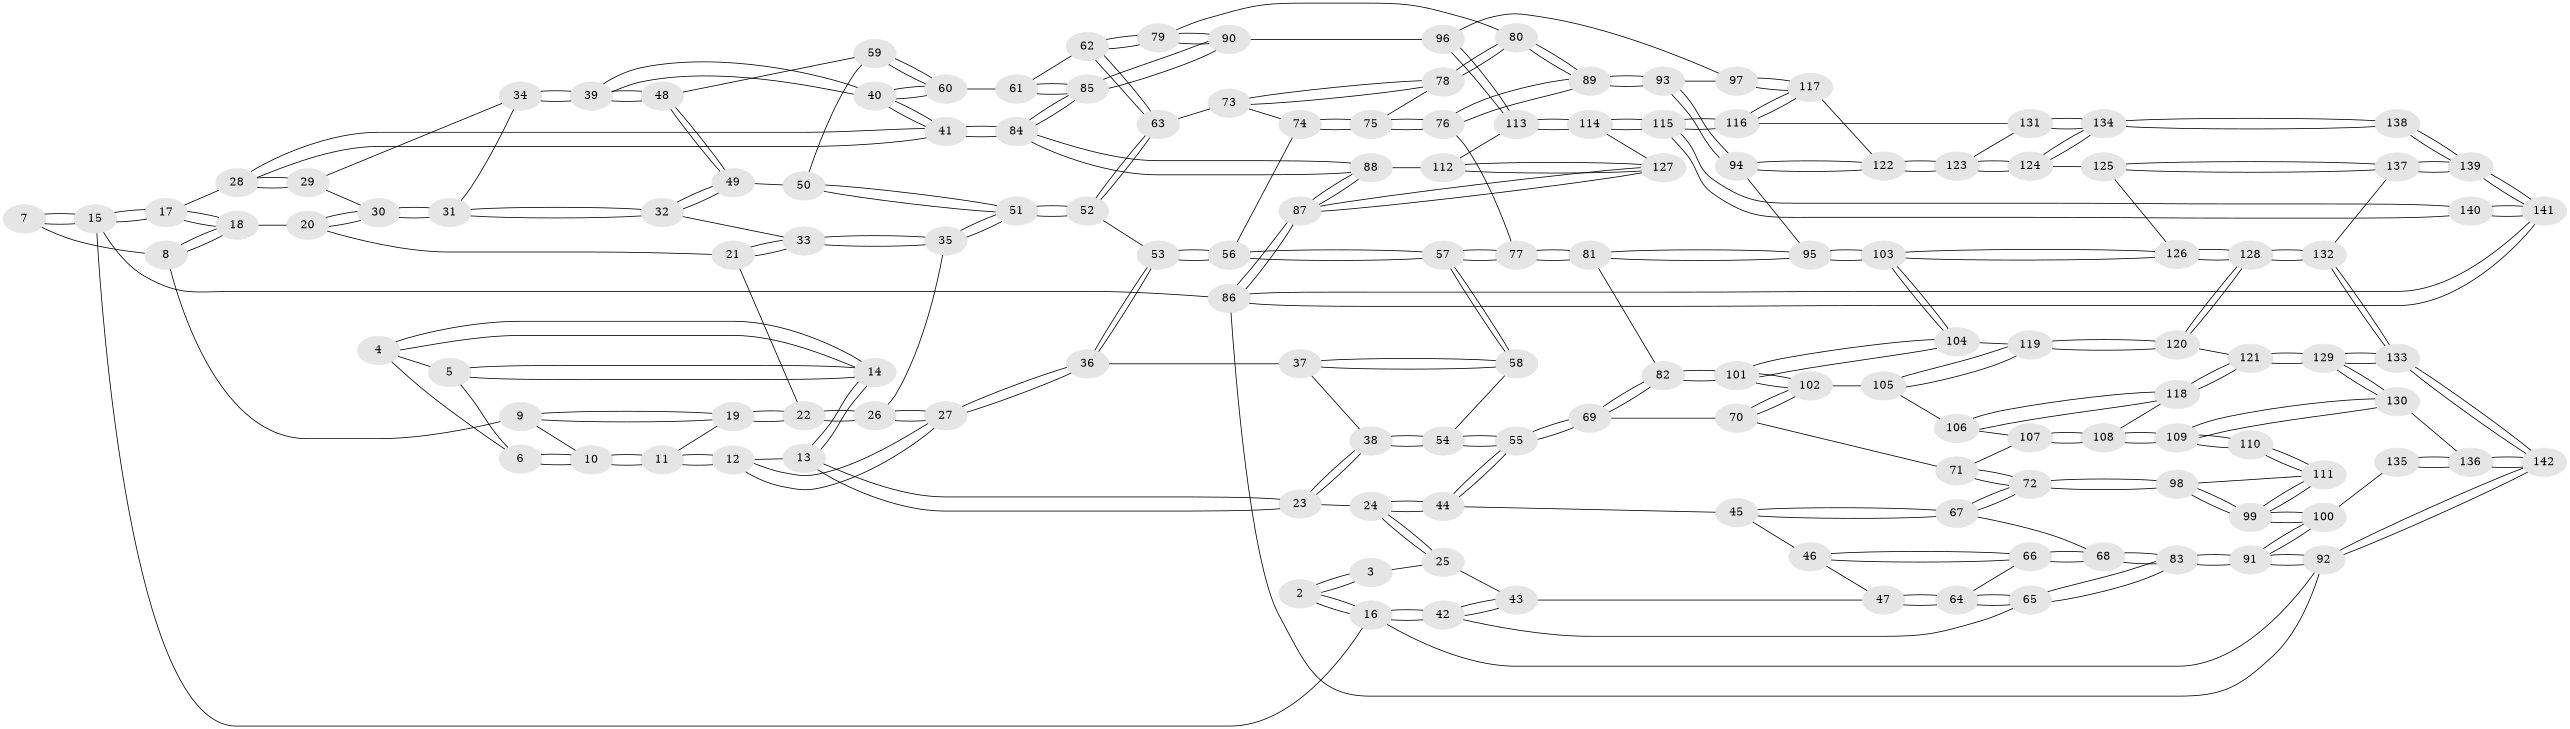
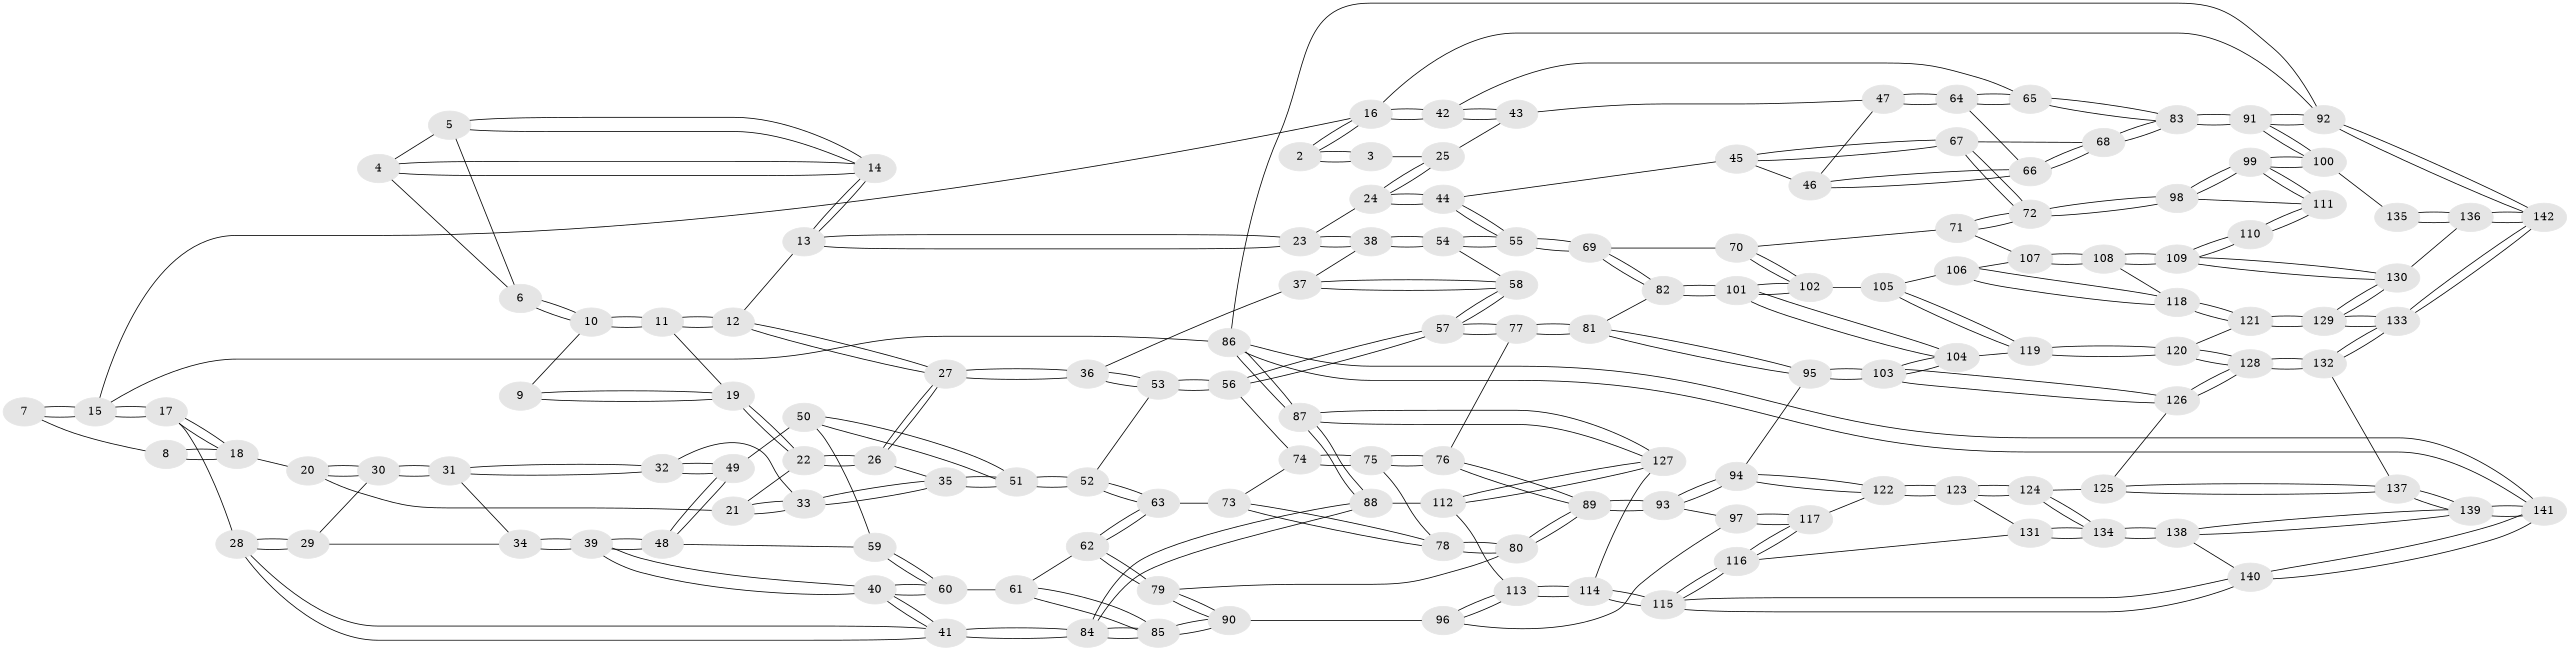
edge "8" -- "9": removed
edge "138" -- "140": added
